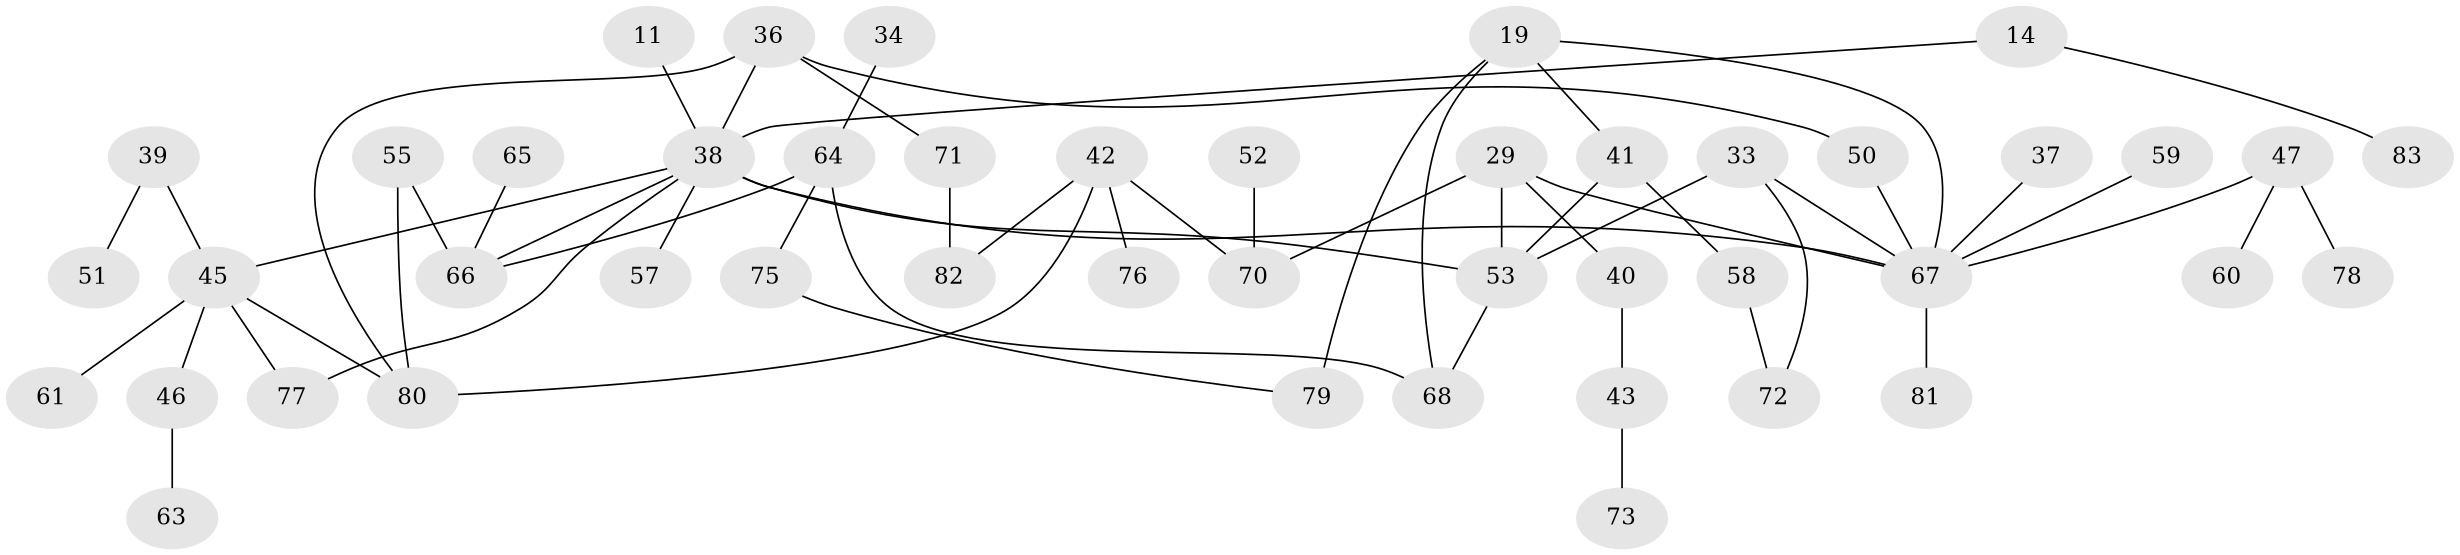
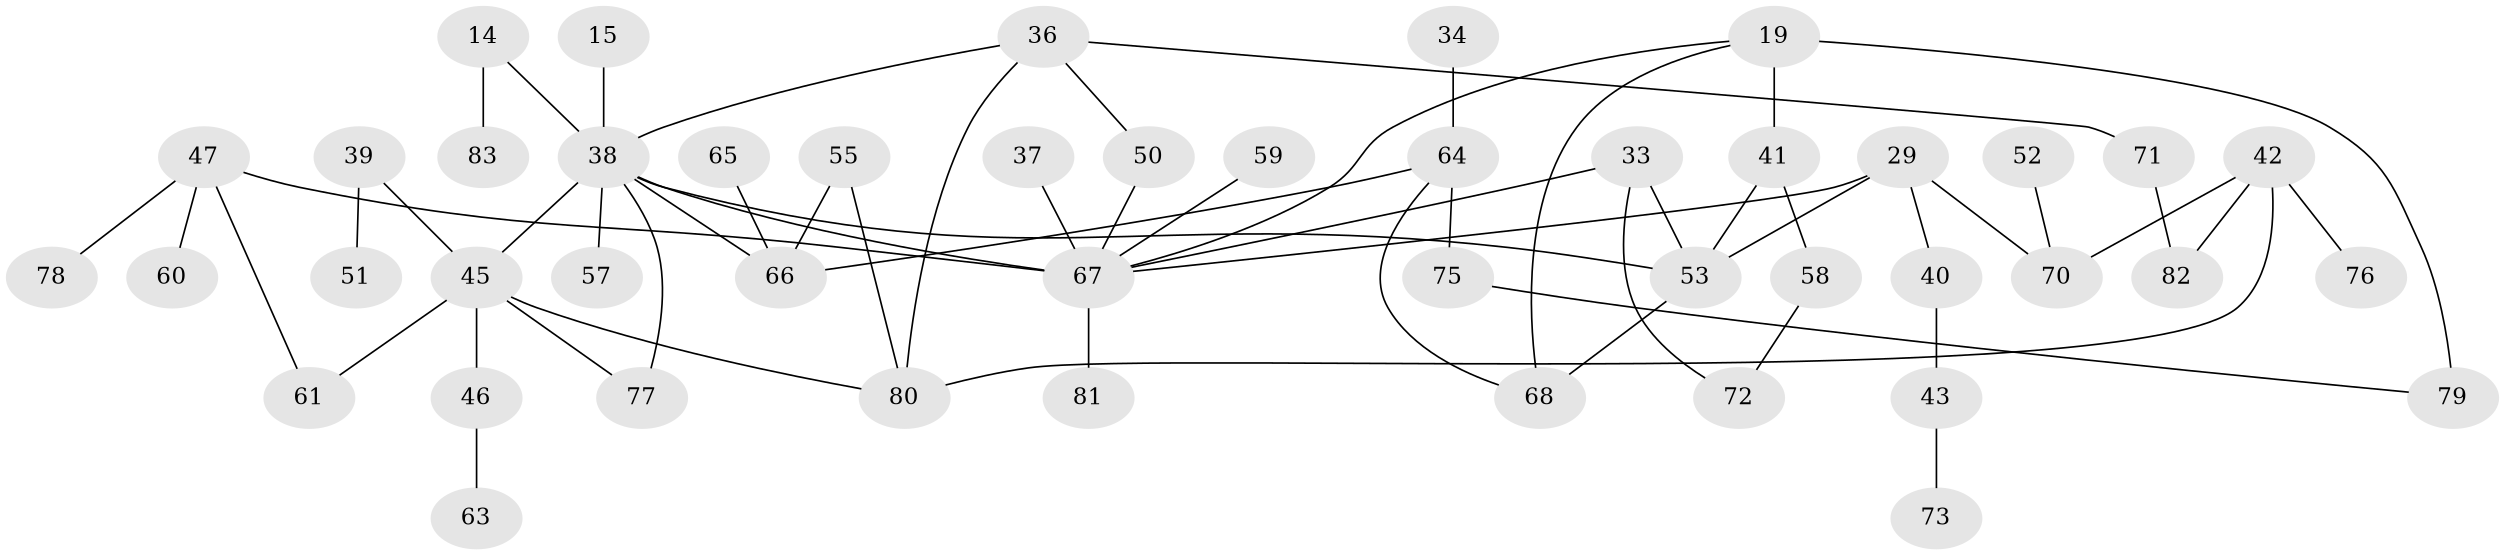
node "11": label "11" -> "15"
edge "47" -- "61": added
